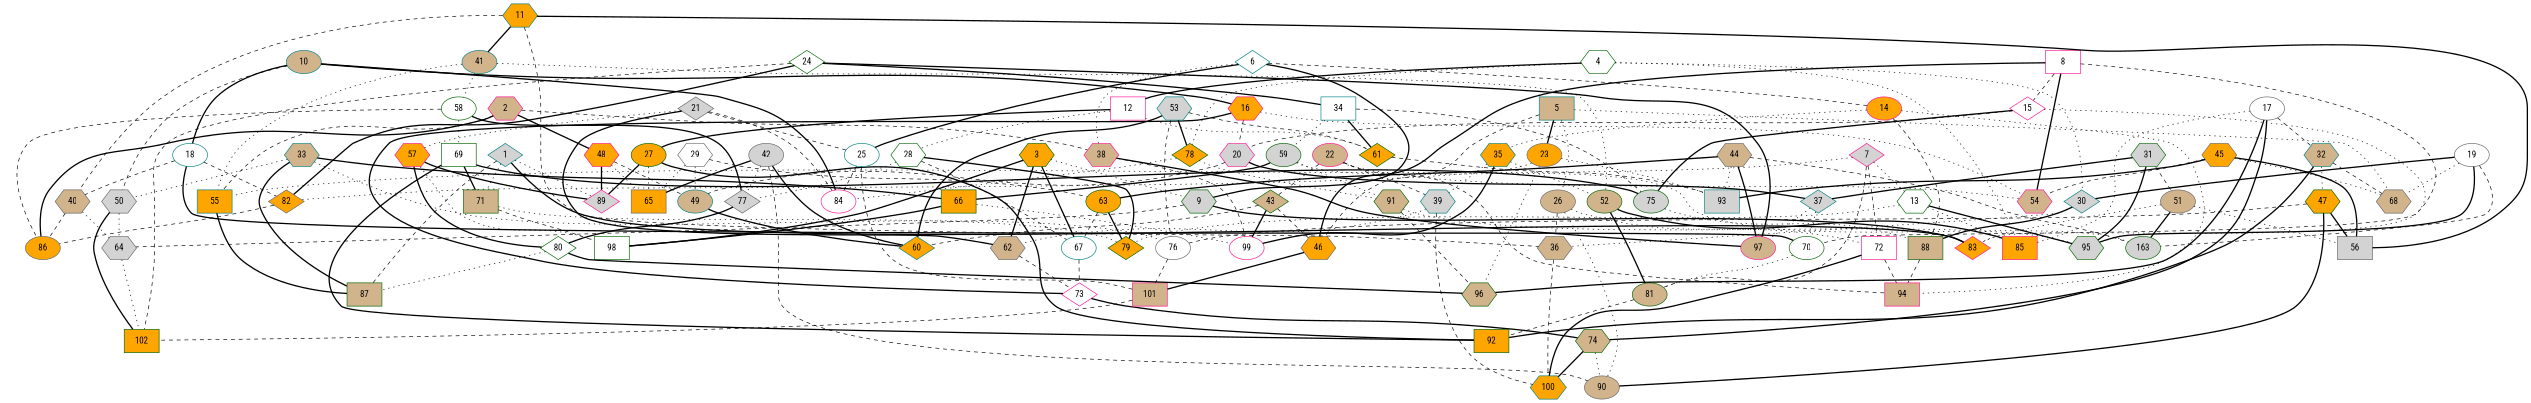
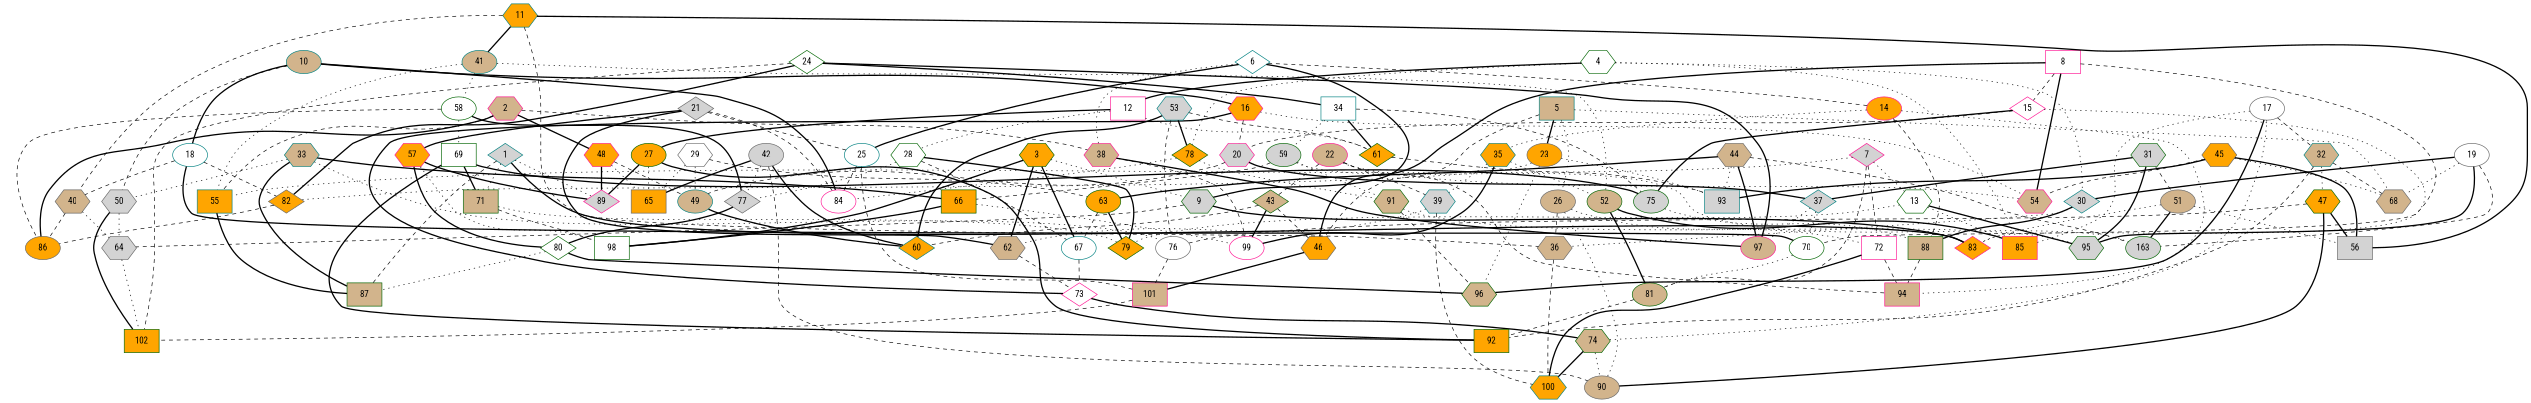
edge "21" -- "57": style dotted -> bold
edge "59" -- "66": style bold -> dashed
edge "32" -- "92": style bold -> dashed
edge "17" -- "74": style bold -> dotted
